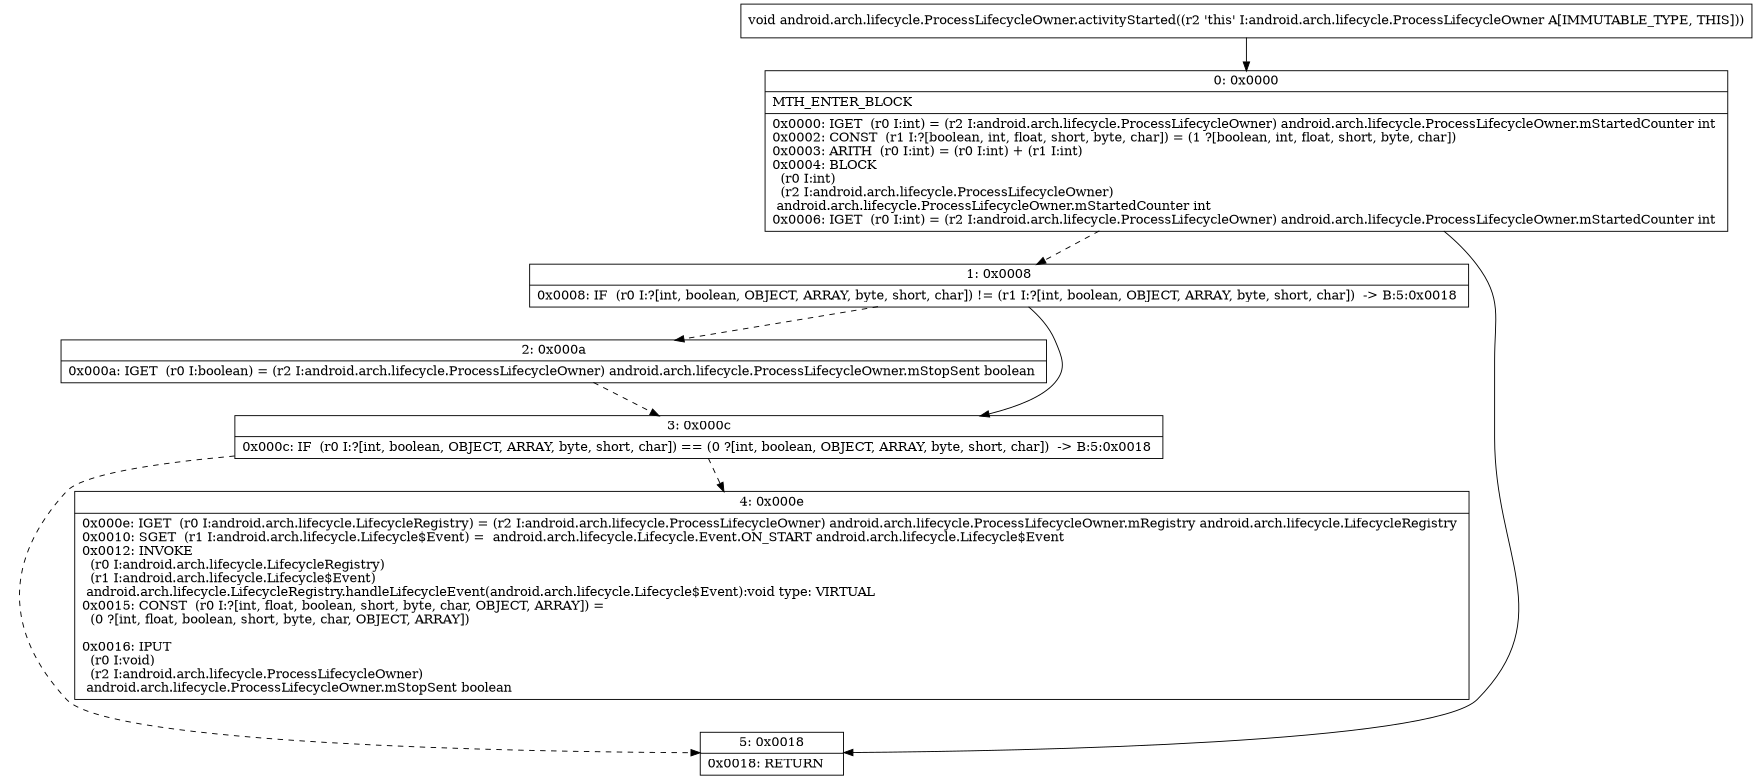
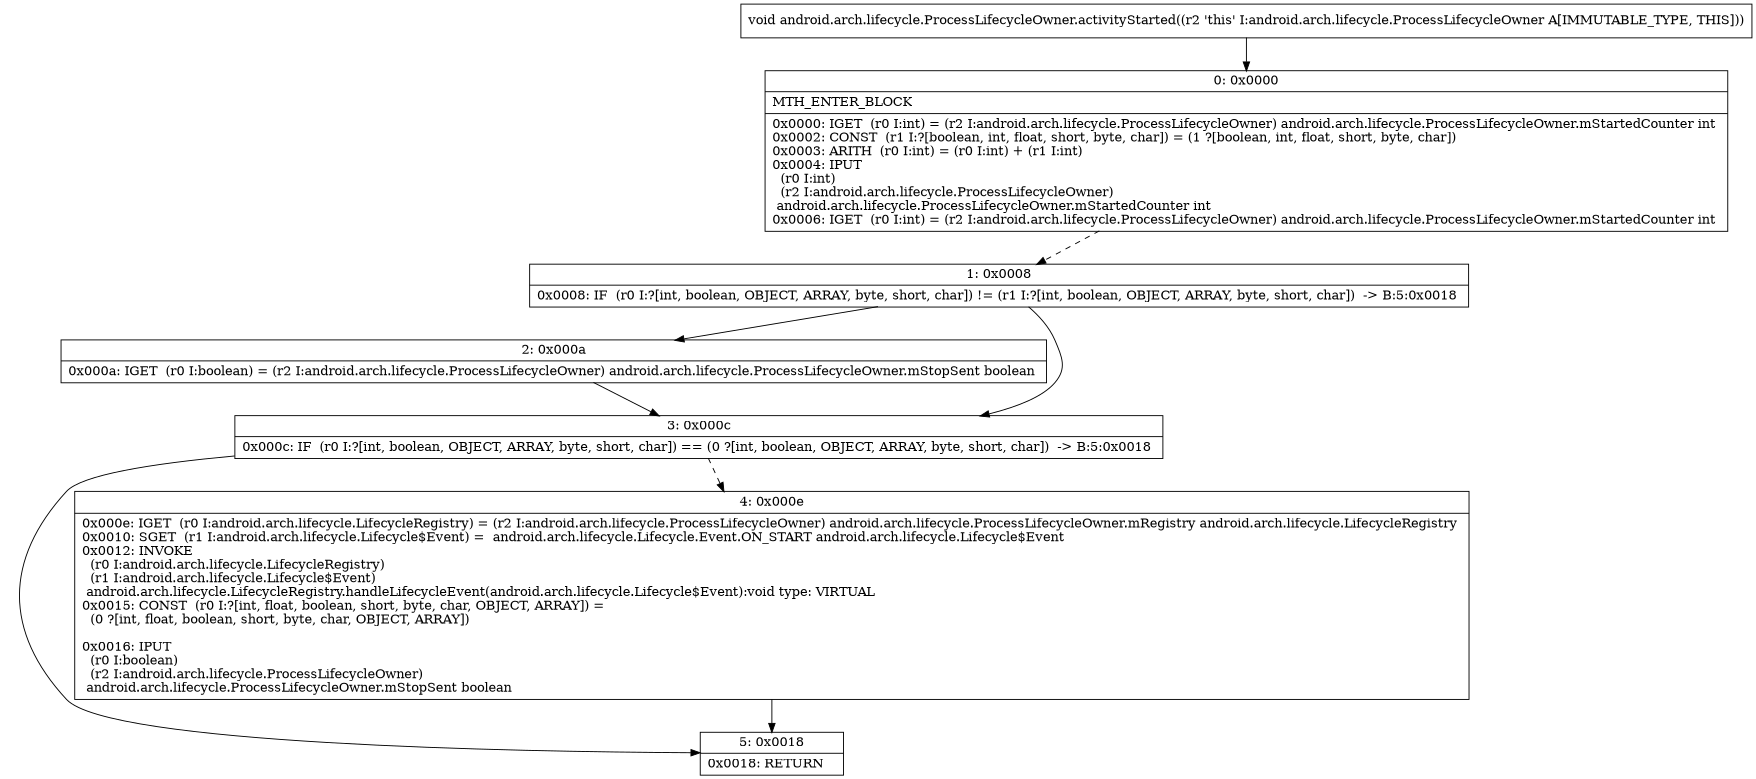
node "0: 0x0000": text "0x0004: BLOCK" -> "0x0004: IPUT"
edge "1: 0x0008" -> "2: 0x000a": style dashed -> solid
edge "2: 0x000a" -> "3: 0x000c": style dashed -> solid
node "4: 0x000e": text "(r0 I:void)" -> "(r0 I:boolean)"
edge "0: 0x0000" -> "5: 0x0018": now "4: 0x000e" -> "5: 0x0018"
edge "3: 0x000c" -> "5: 0x0018": style dashed -> solid
